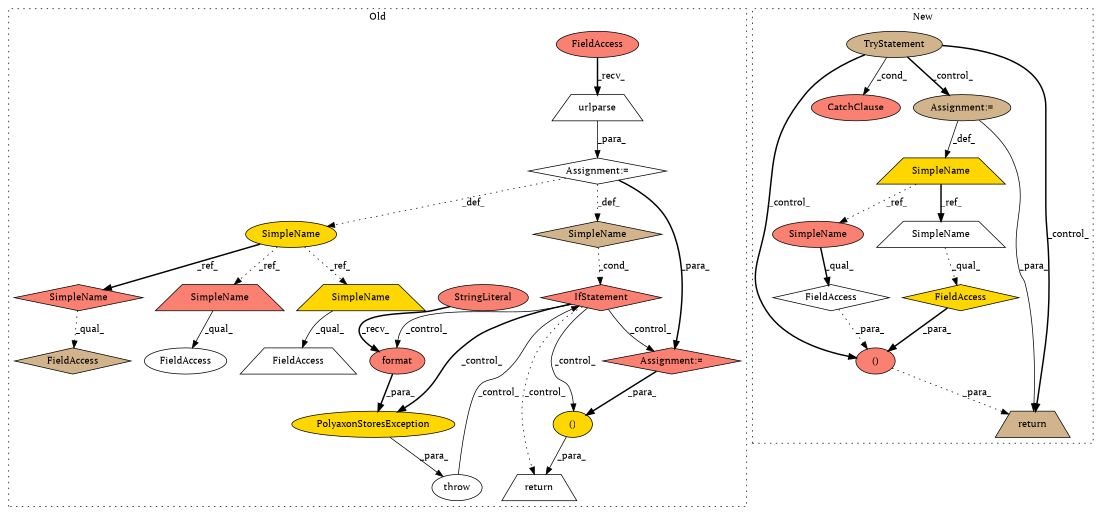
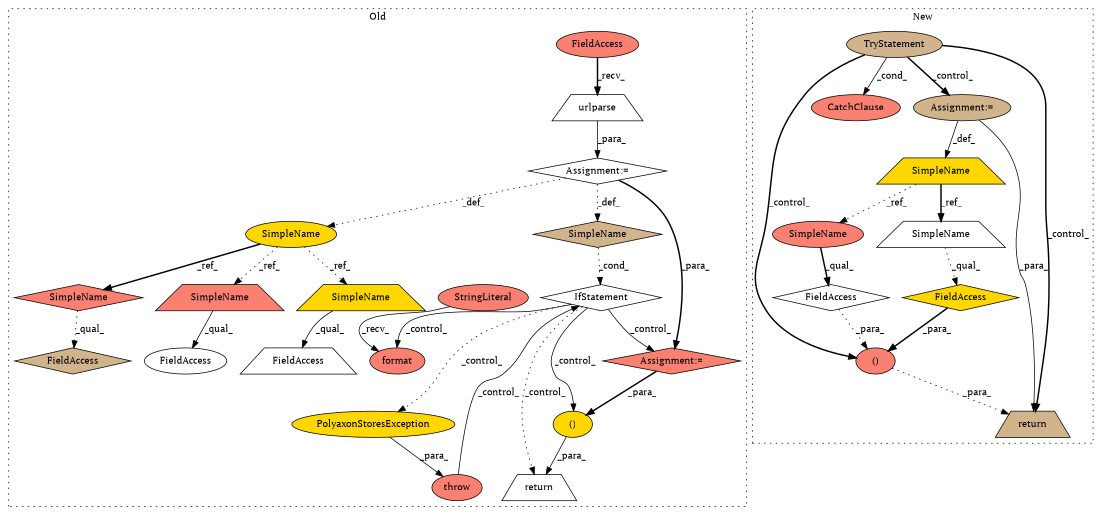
node "IfStatement": fillcolor salmon -> white
edge "StringLiteral" -> "format": style bold -> solid
edge "IfStatement" -> "PolyaxonStoresException": style bold -> dotted
edge "format" -> "PolyaxonStoresException": removed, label "_para_"
node "throw": fillcolor white -> salmon
